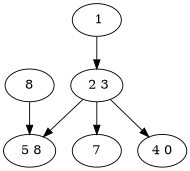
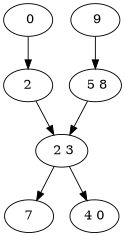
node "0": added
node "1": label "1" -> "2"
node "8": label "8" -> "9"
edge "2 3" -> "5 8": reversed
